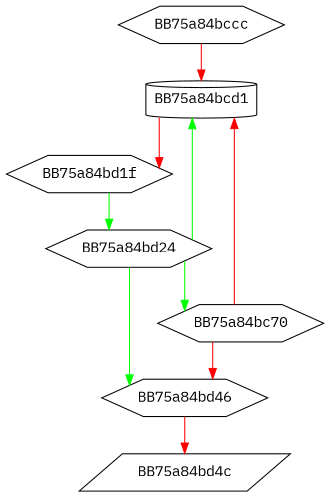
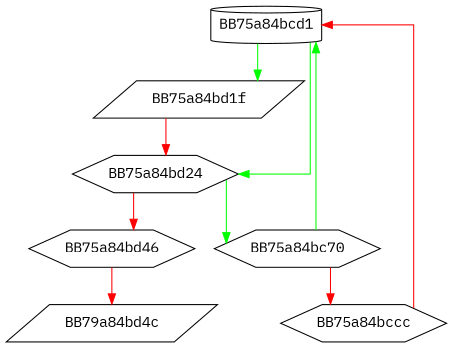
edge "BB75a84bcd1" -> "BB75a84bd1f": color red -> green
node "BB75a84bd1f": shape hexagon -> parallelogram
edge "BB75a84bd24" -> "BB75a84bcd1": reversed
edge "BB75a84bd1f" -> "BB75a84bd24": color green -> red
edge "BB75a84bc70" -> "BB75a84bcd1": color red -> green
edge "BB75a84bd24" -> "BB75a84bd46": color green -> red
edge "BB75a84bc70" -> "BB75a84bd46": now "BB75a84bc70" -> "BB75a84bccc"
node "BB75a84bd4c": label "BB75a84bd4c" -> "BB79a84bd4c"
